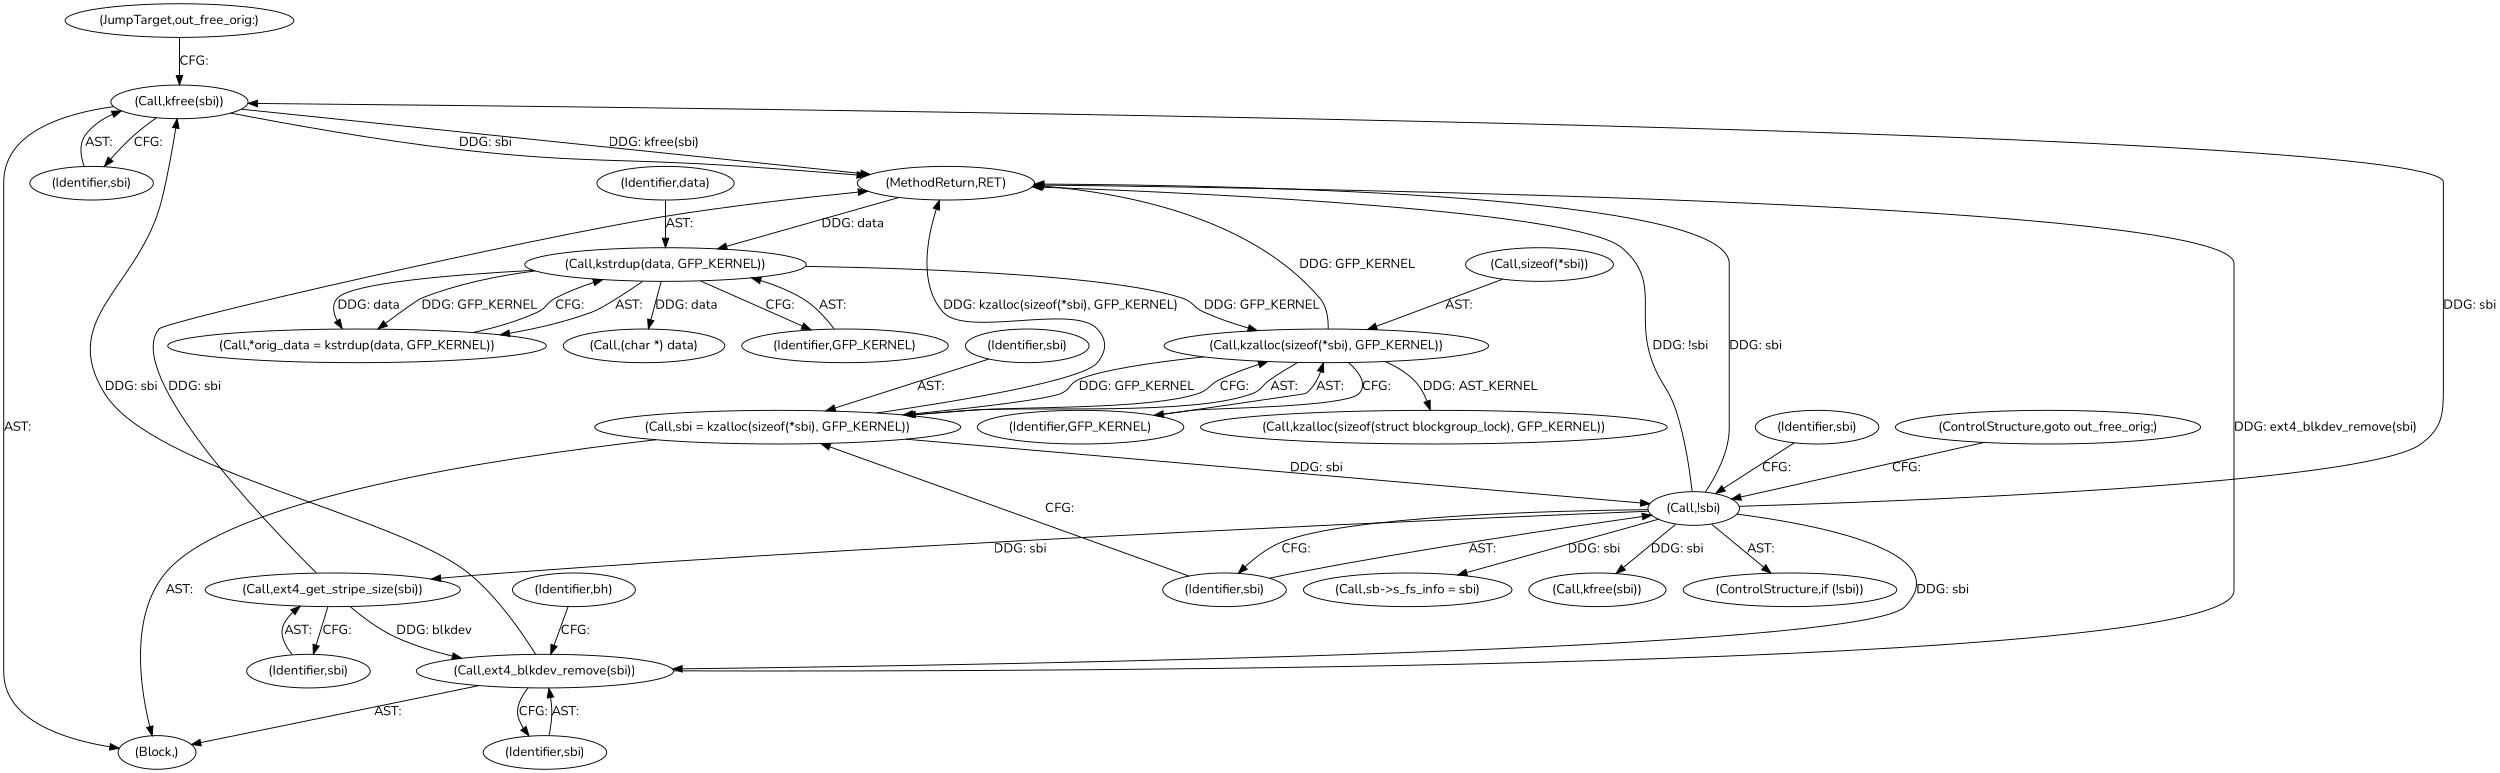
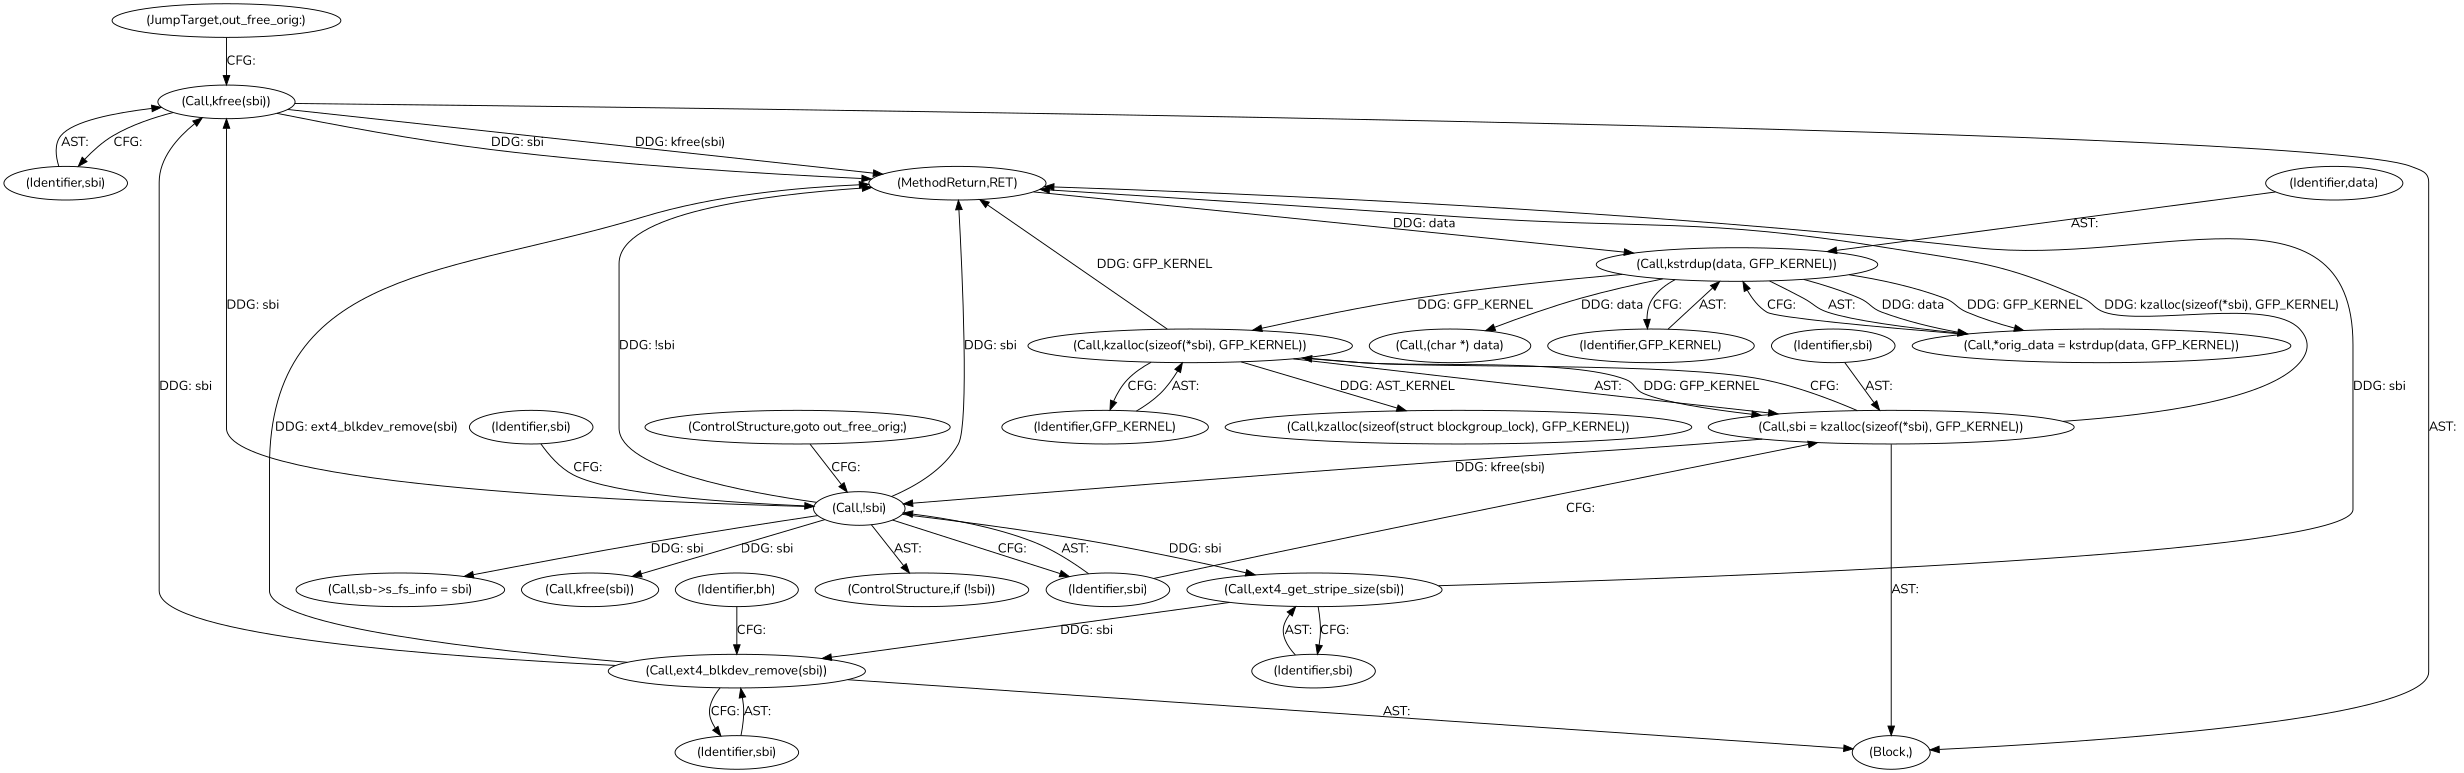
node "(Call,sizeof(*sbi))": removed
edge "(Call,sbi = kzalloc(sizeof(*sbi), GFP_KERNEL))" -> "(Call,!sbi)": label "DDG: sbi" -> "DDG: kfree(sbi)"
edge "(Call,ext4_get_stripe_size(sbi))" -> "(Call,ext4_blkdev_remove(sbi))": label "DDG: blkdev" -> "DDG: sbi"
edge "(Call,!sbi)" -> "(Call,ext4_blkdev_remove(sbi))": removed, label "DDG: sbi"
